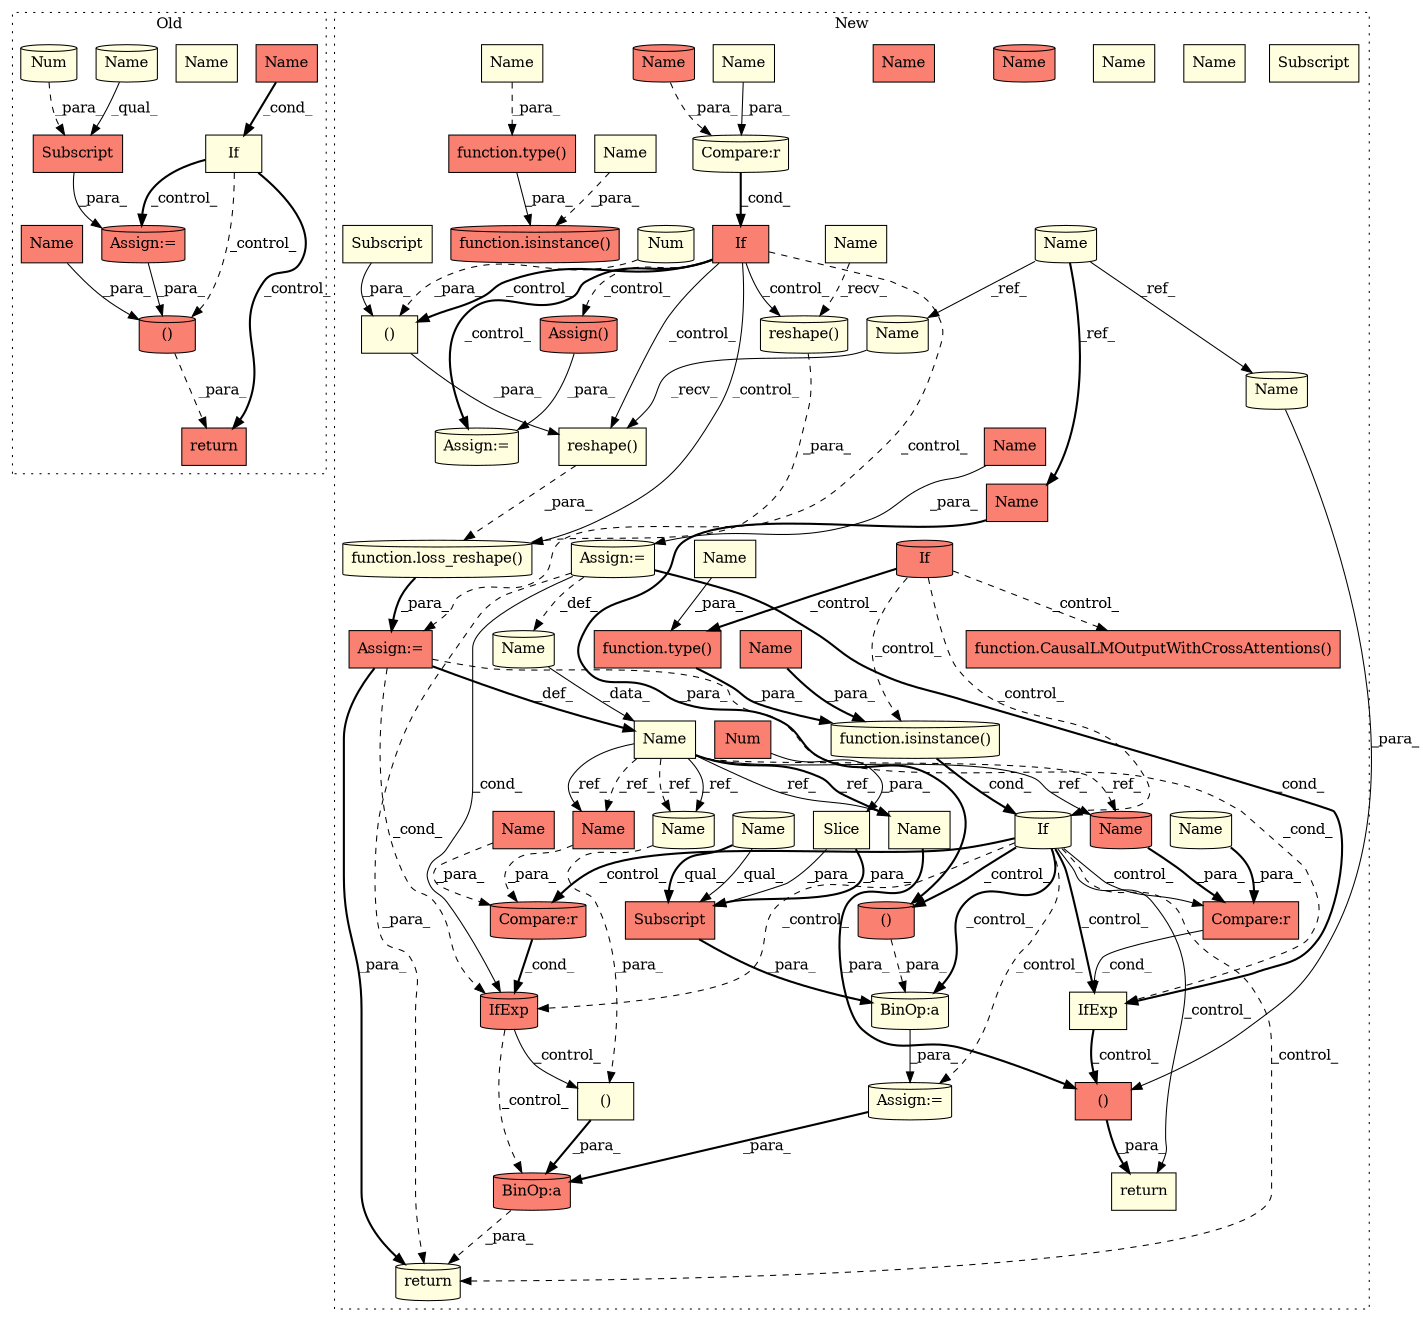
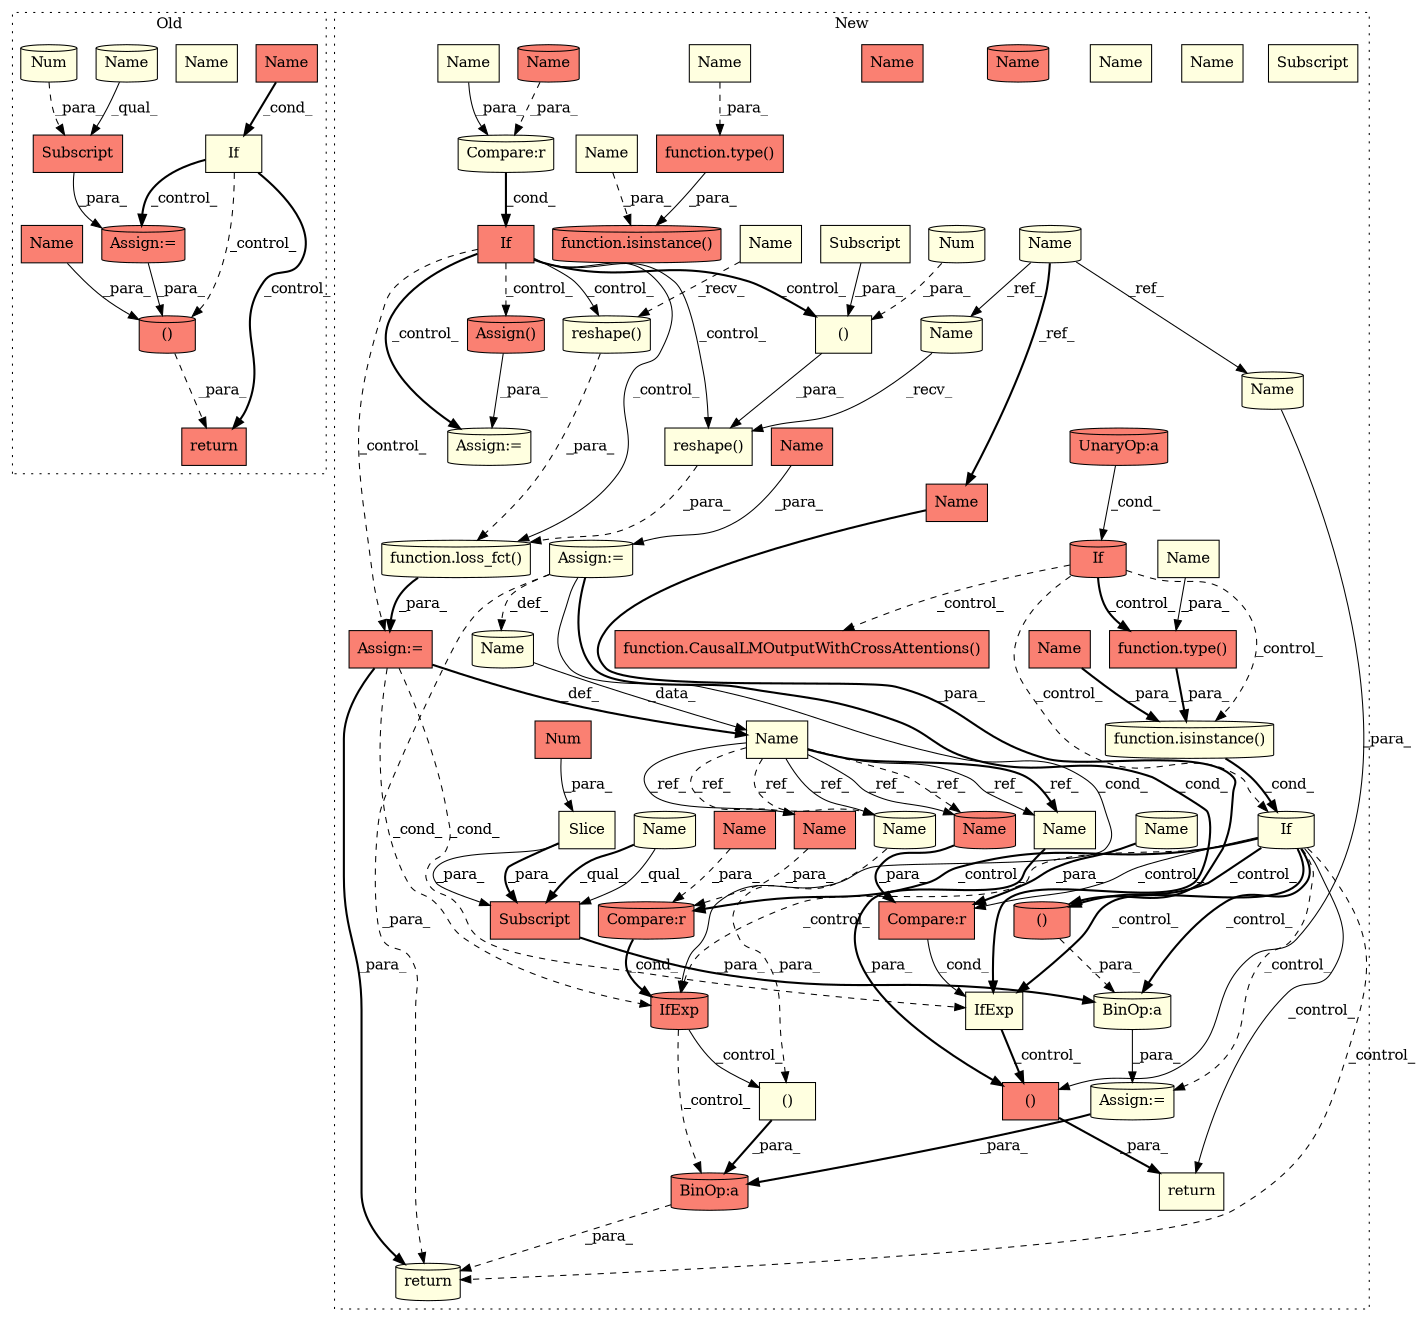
node "UnaryOp:a": added
node "function.loss_reshape()": label "function.loss_reshape()" -> "function.loss_fct()"
